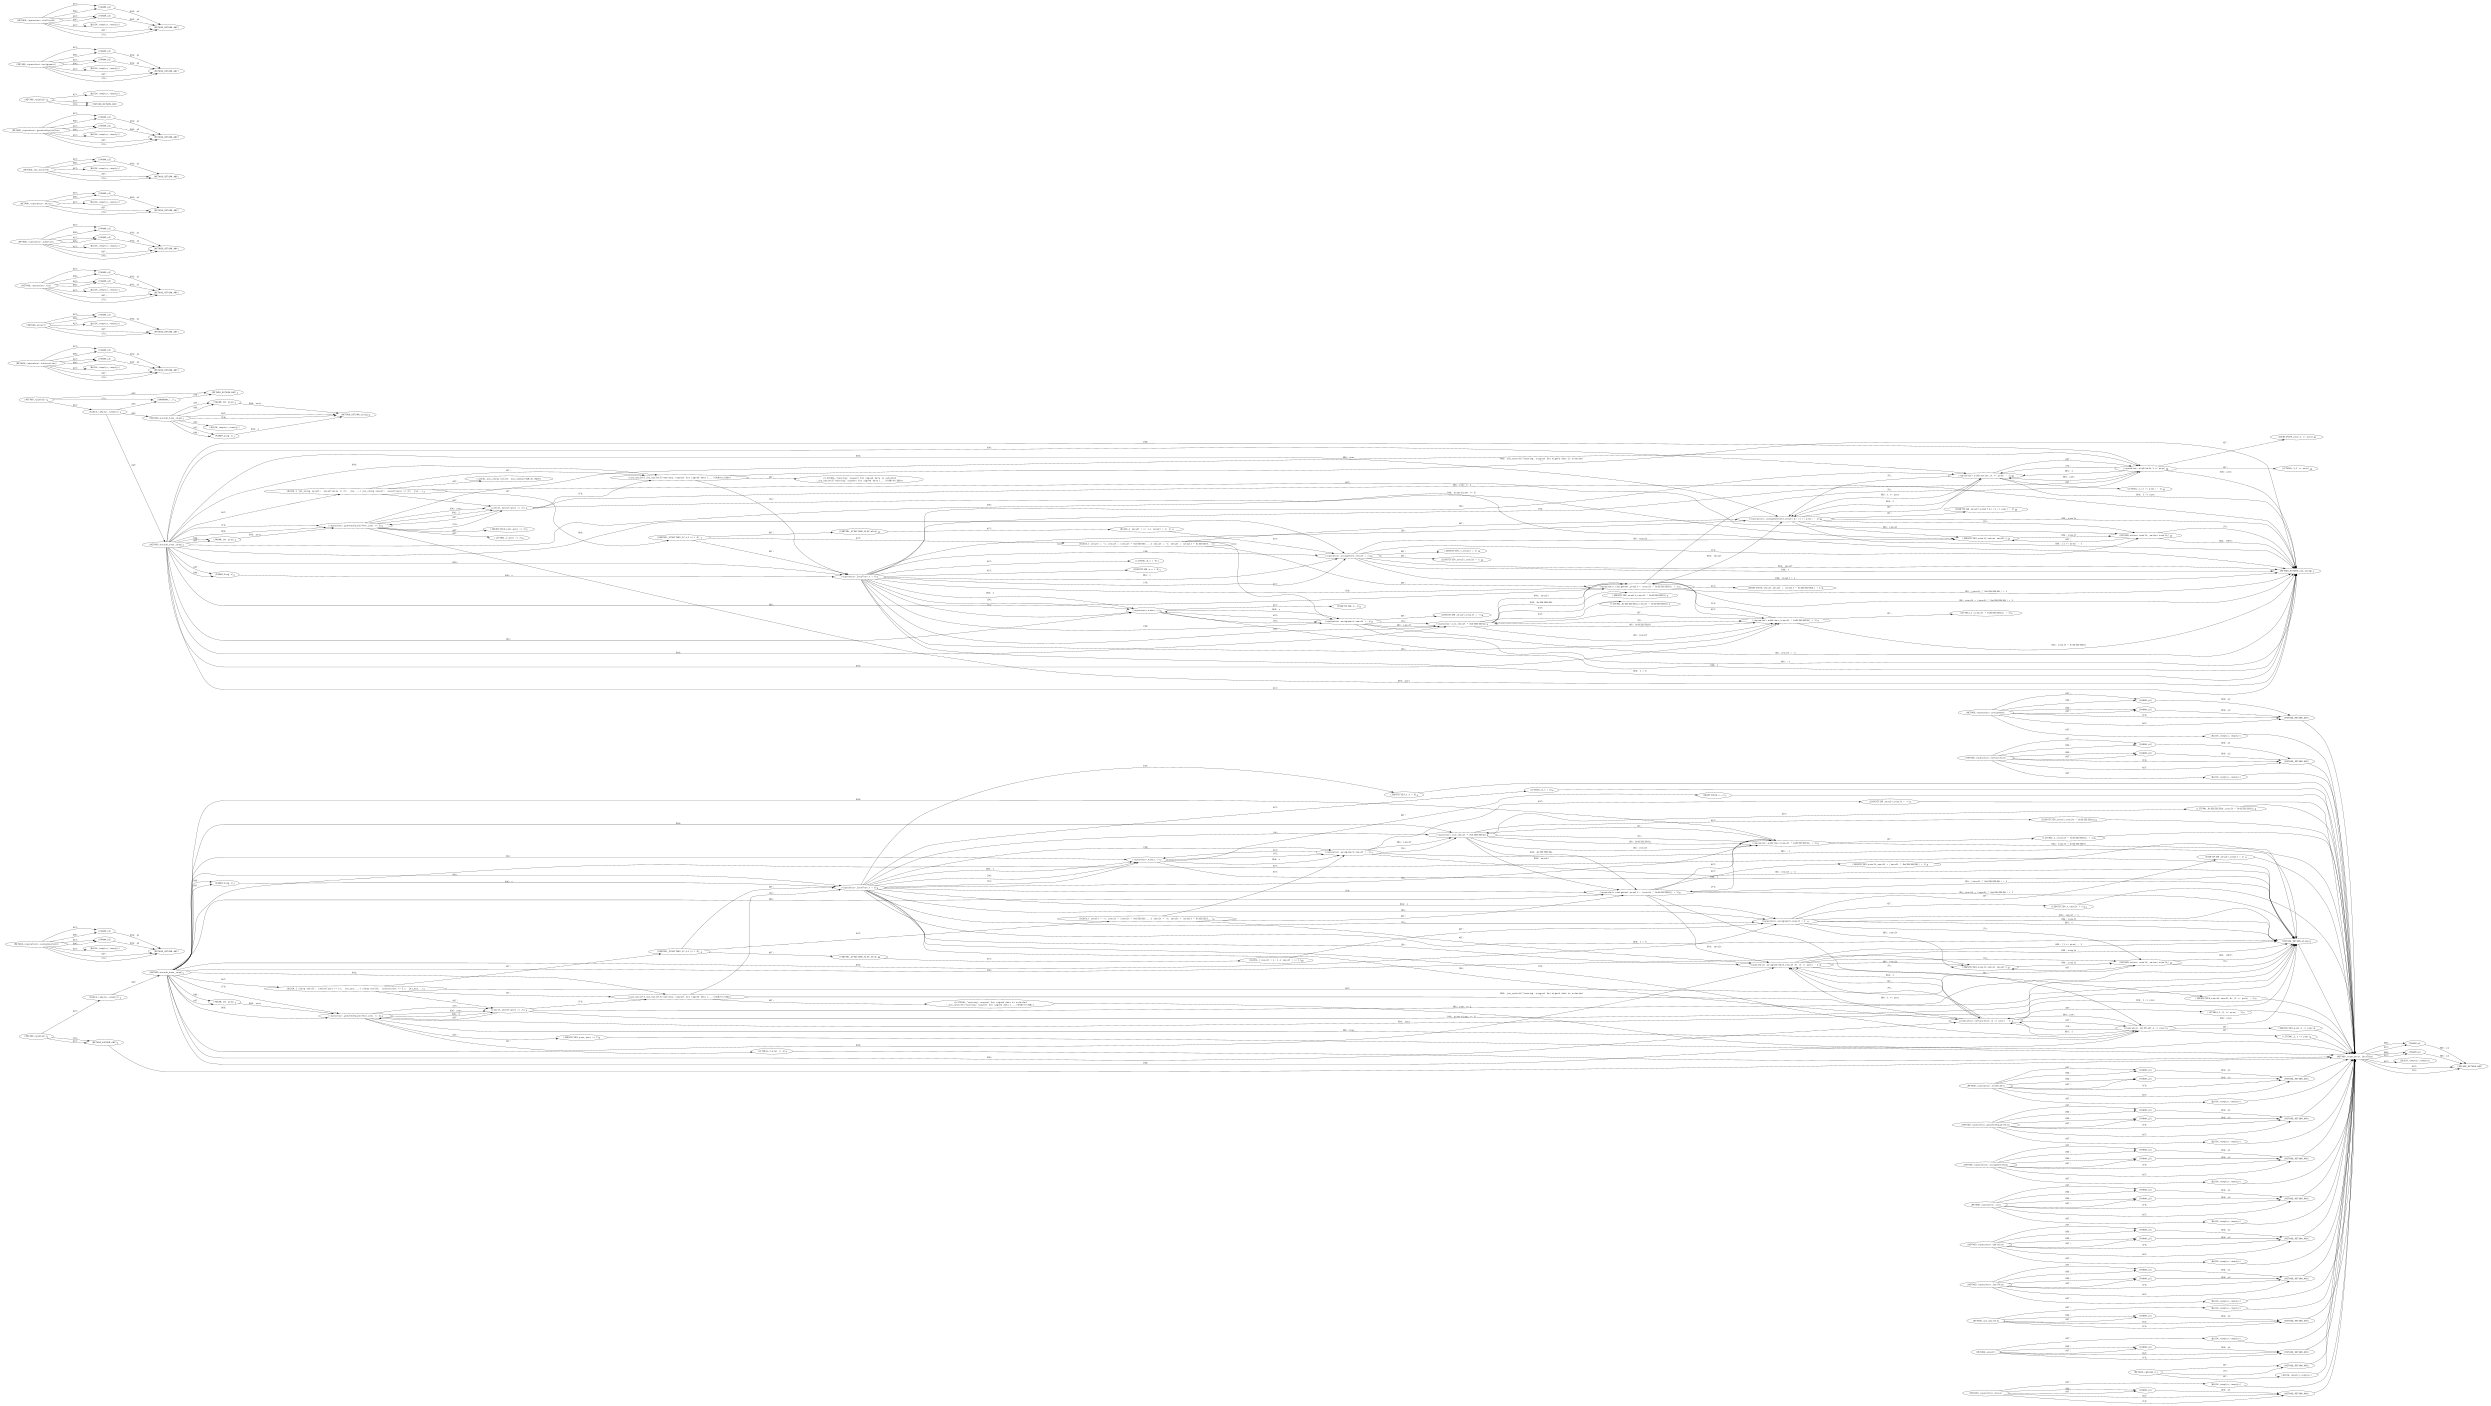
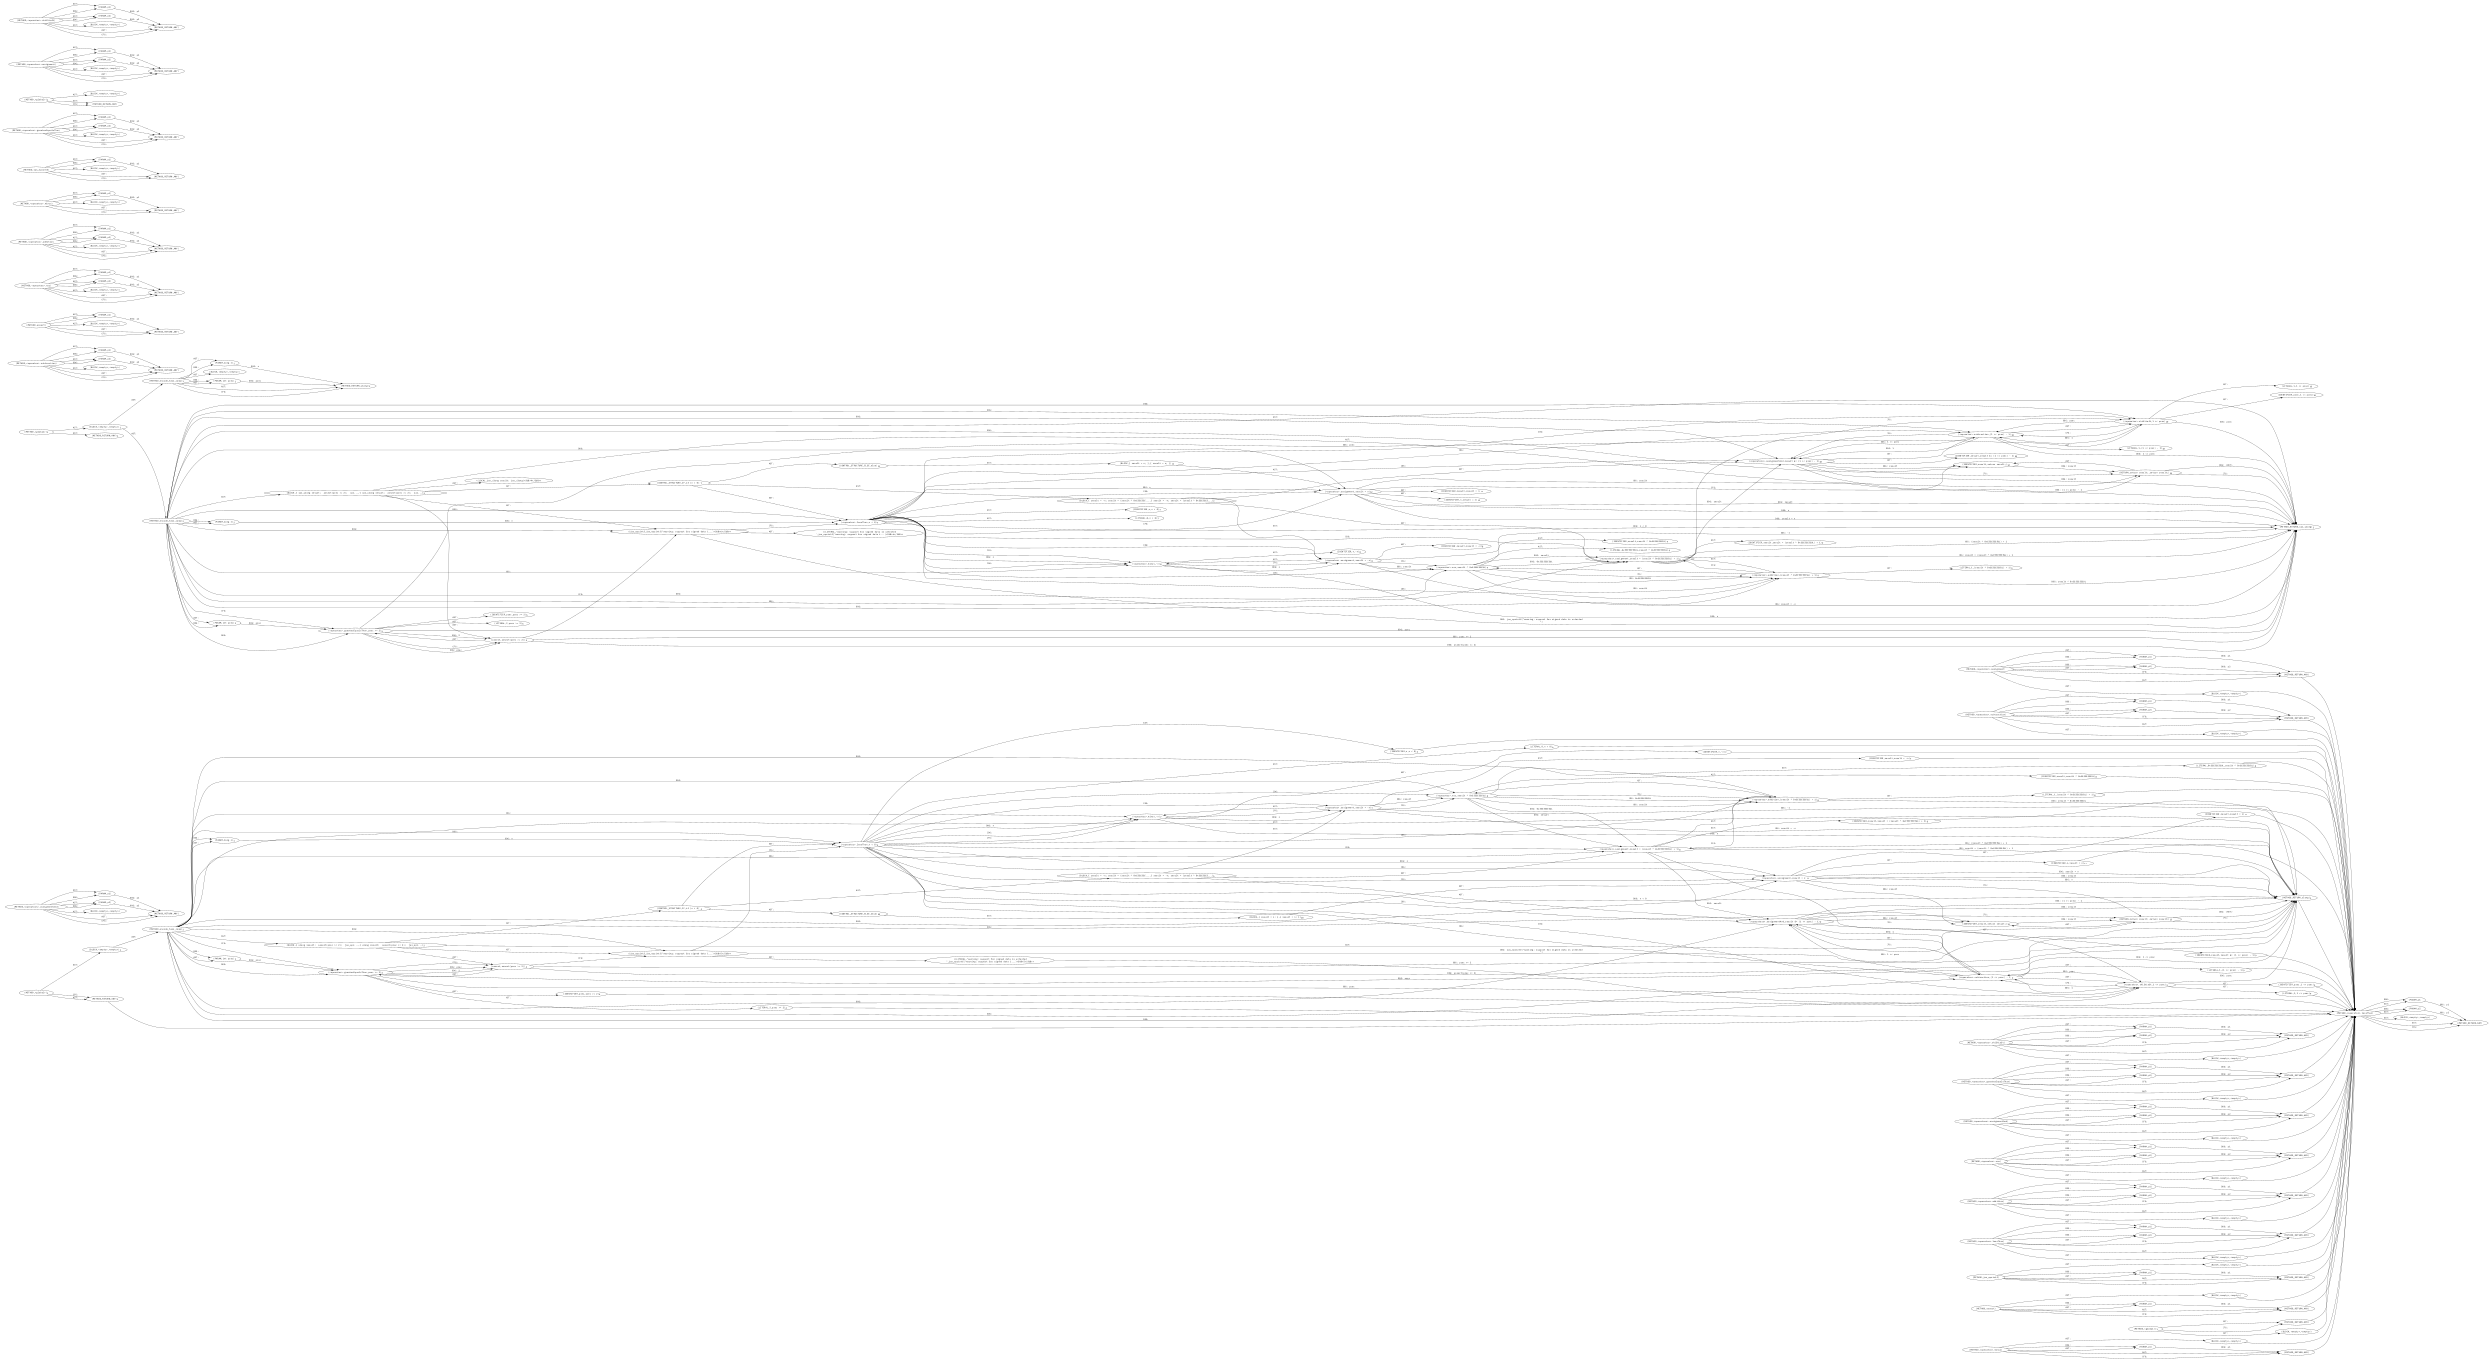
node "(UNKNOWN,),))": removed
